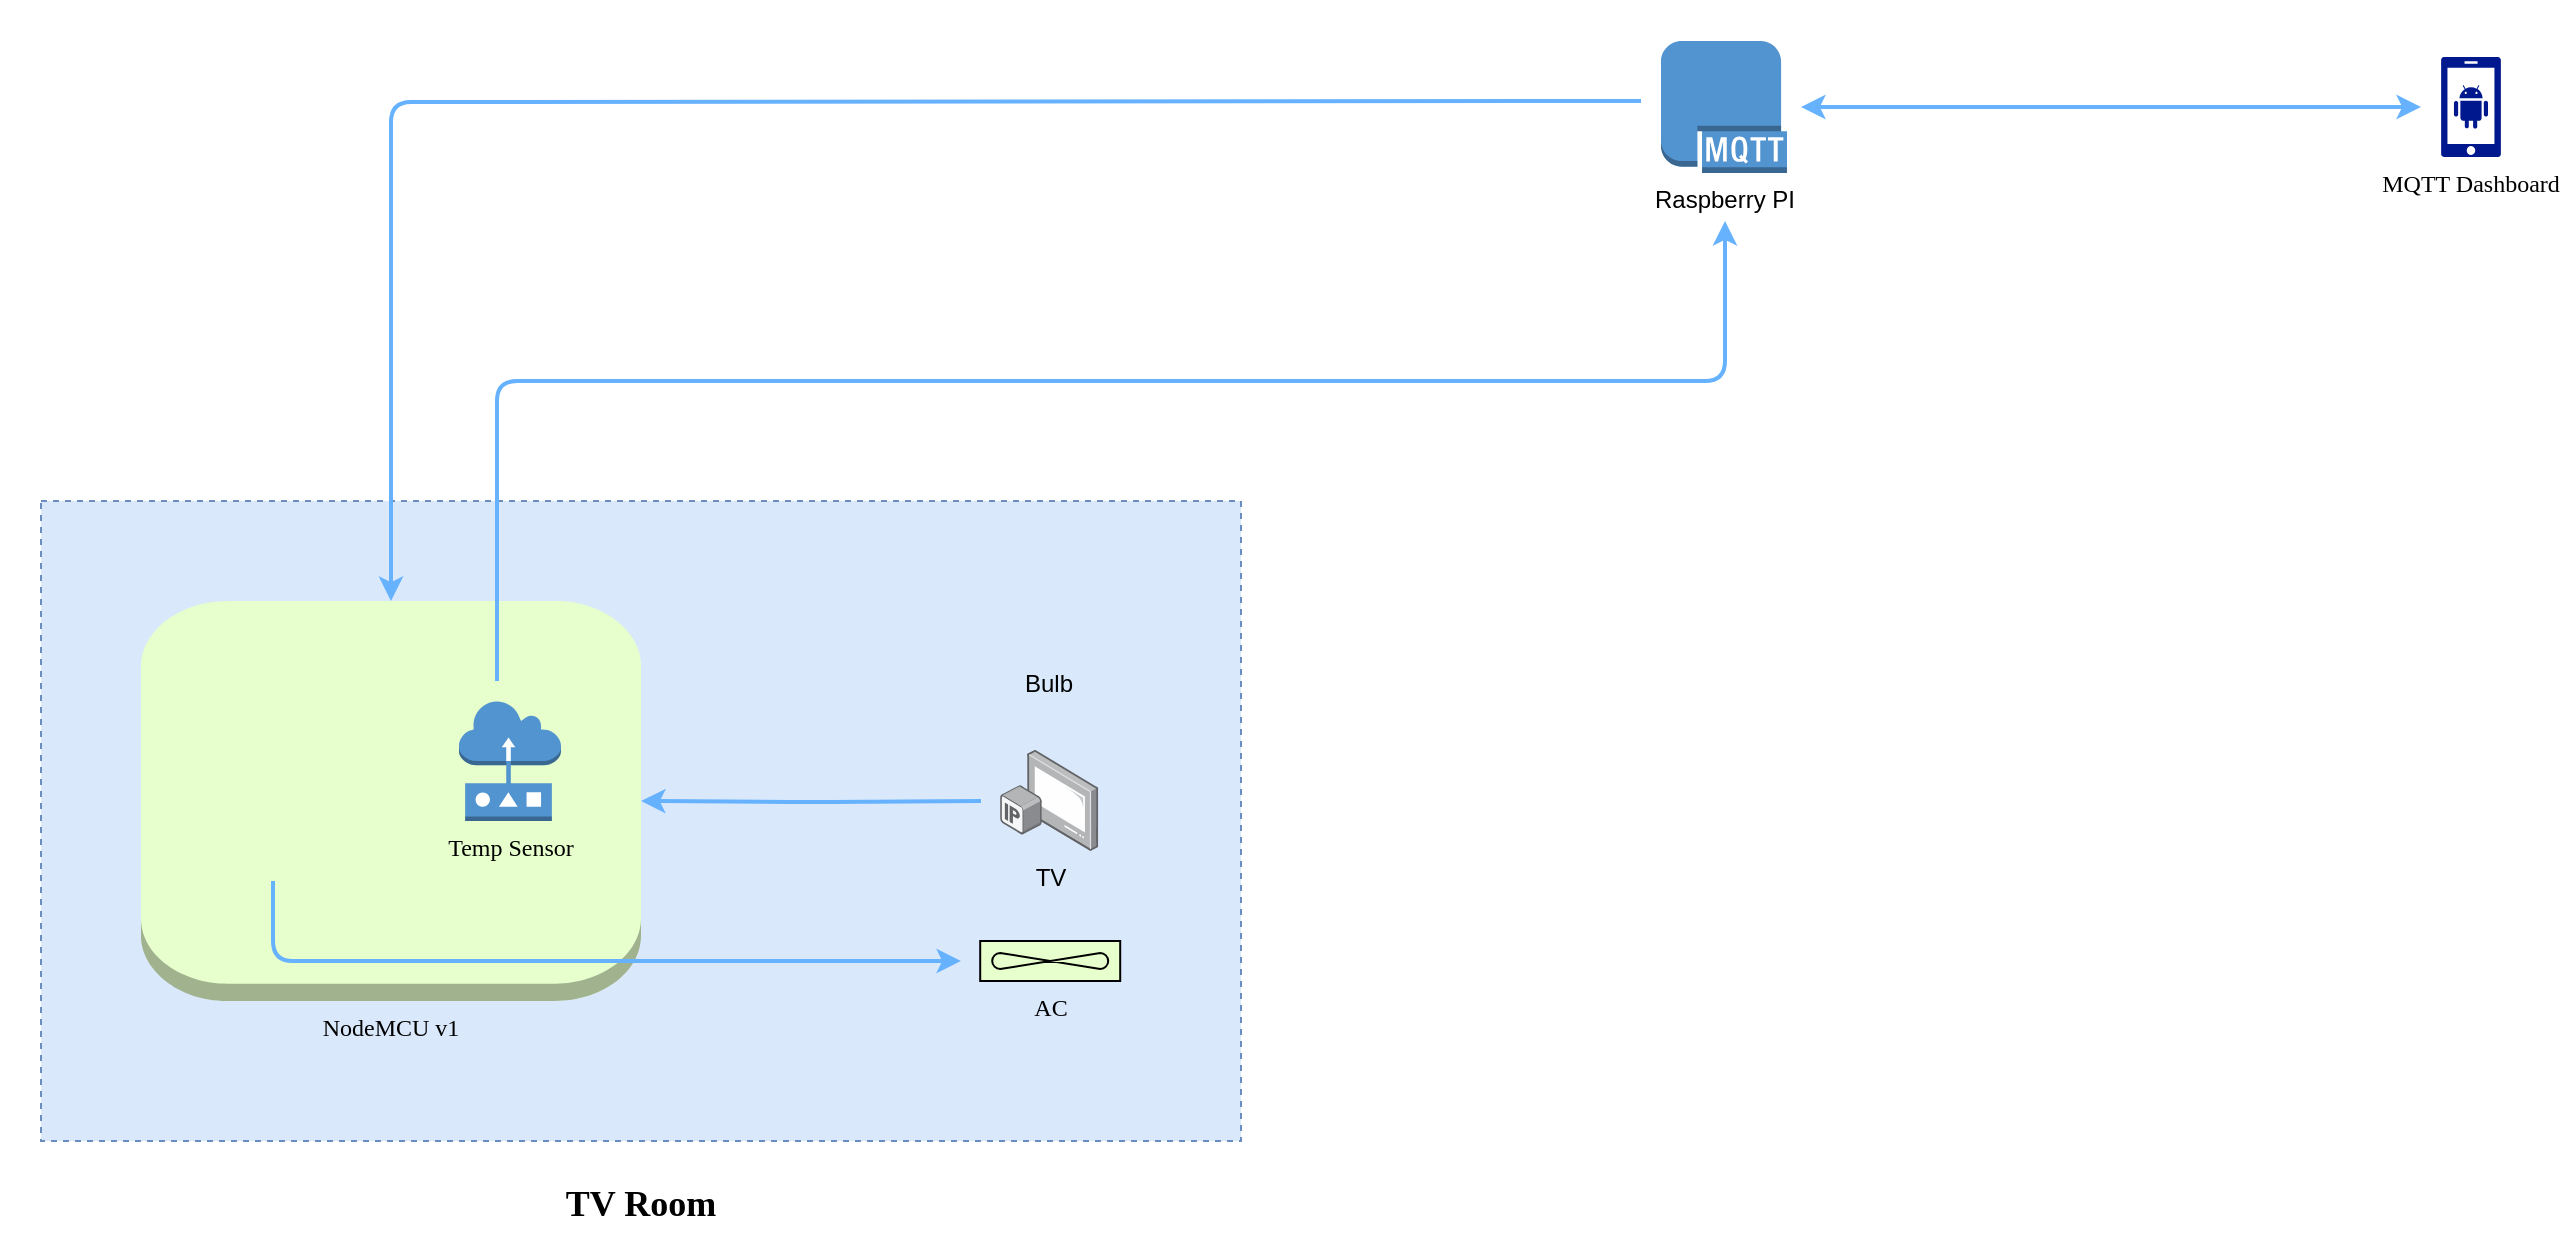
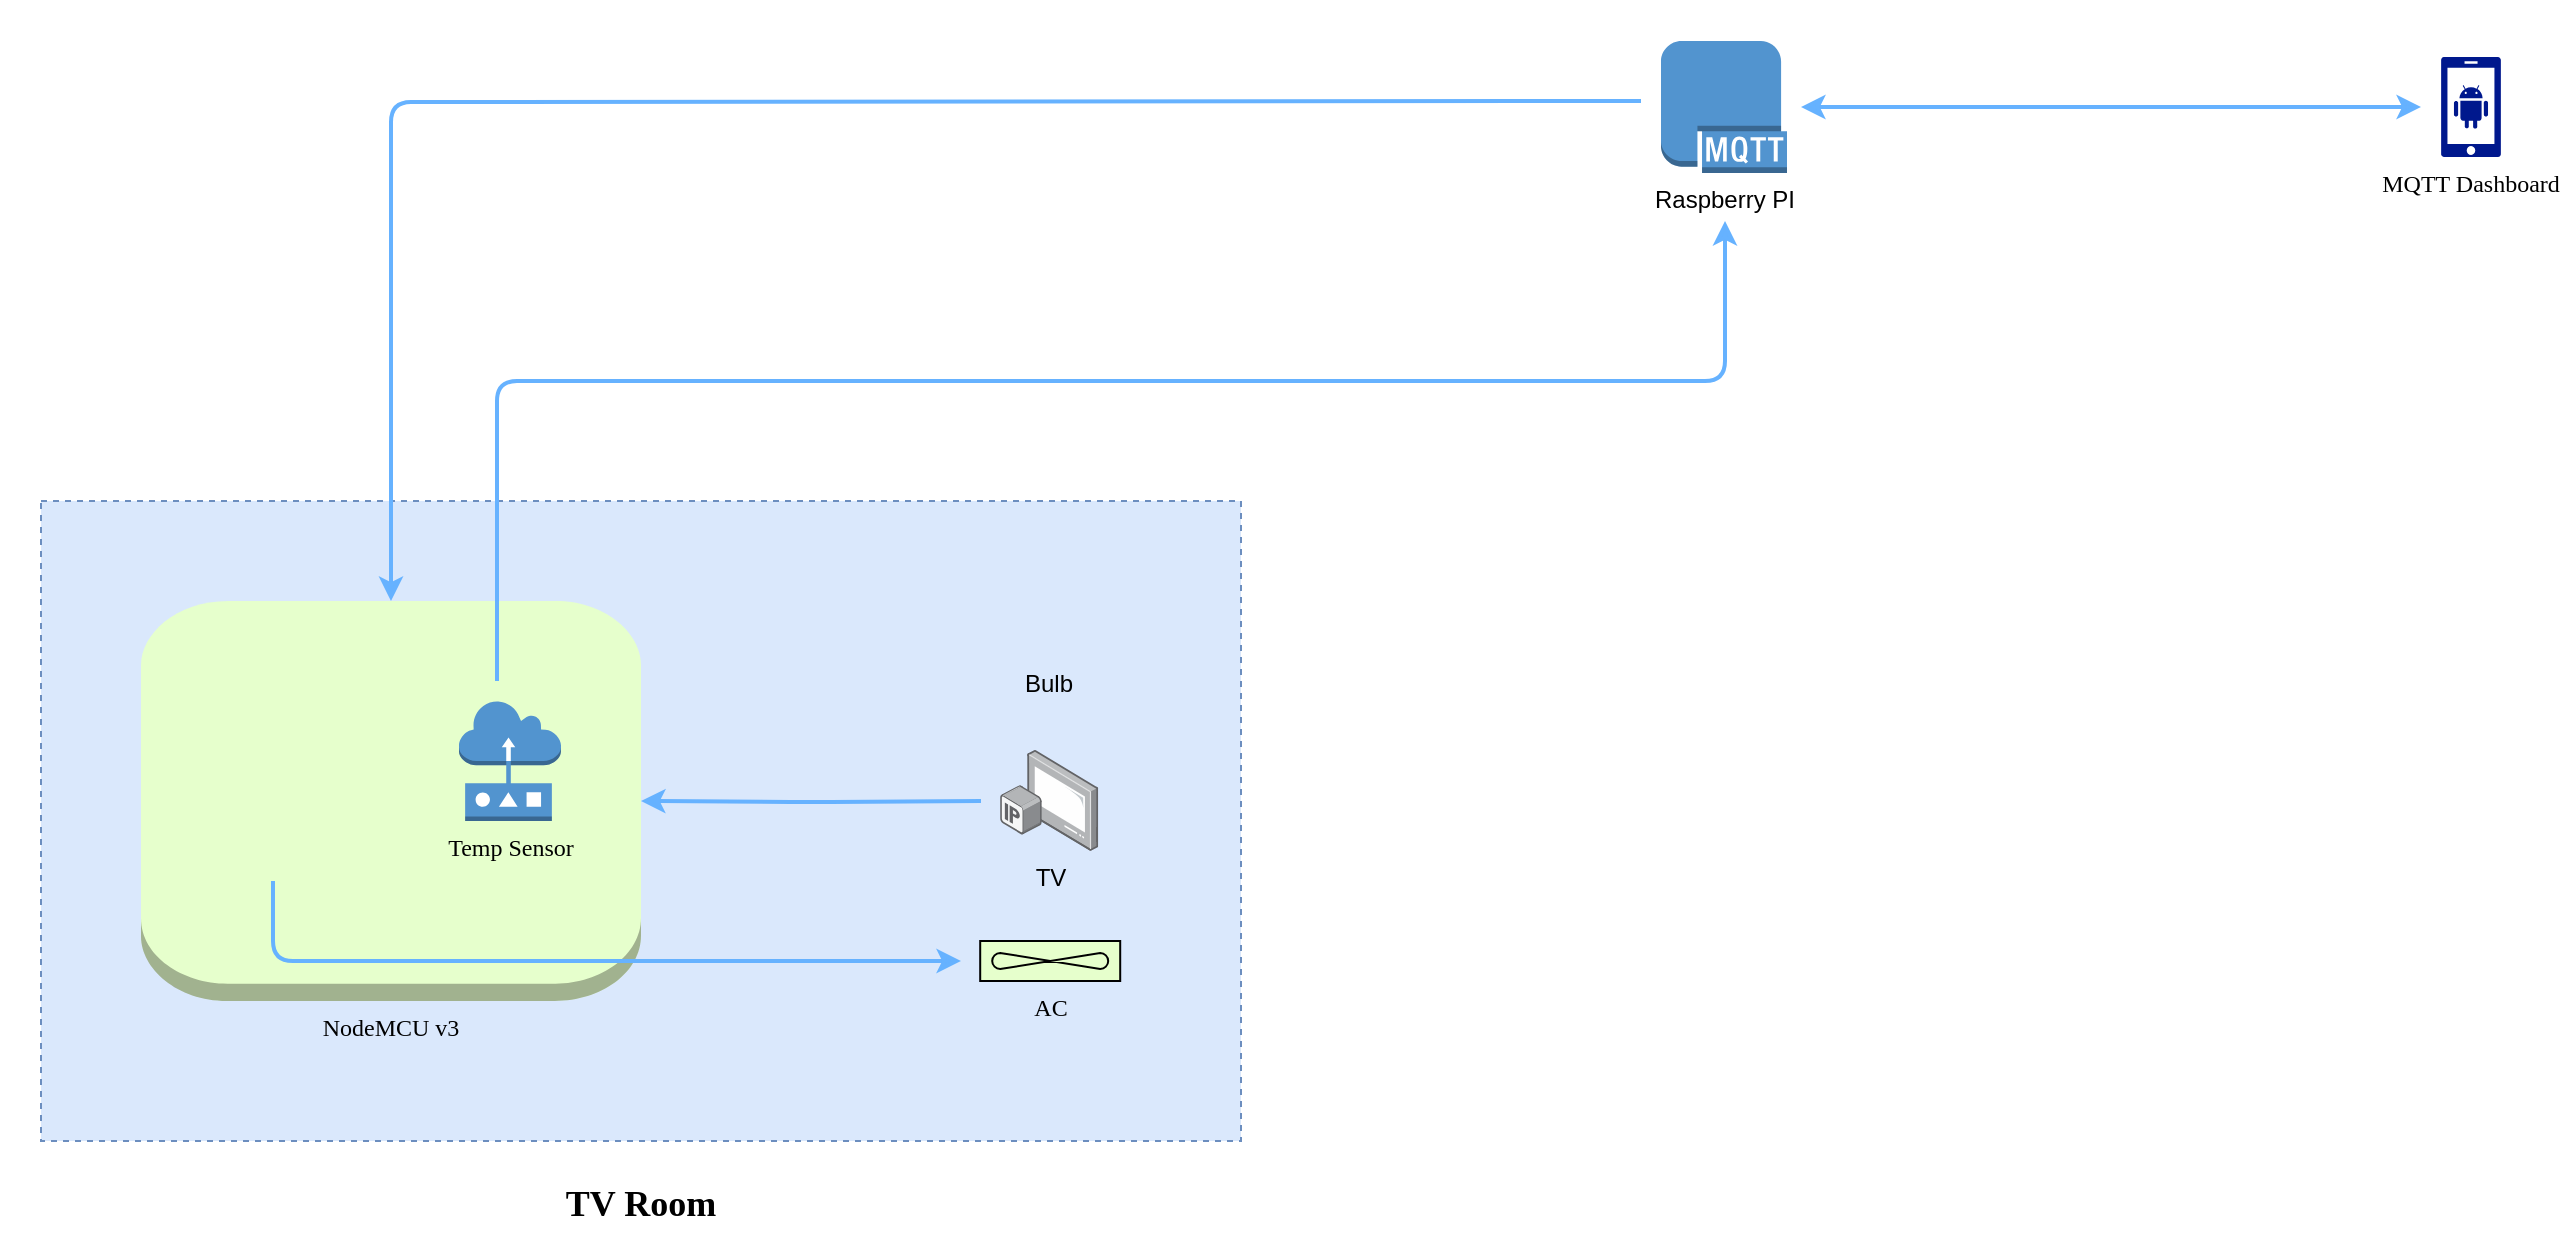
node "NodeMCU v1": label "NodeMCU v1" -> "NodeMCU v3"
